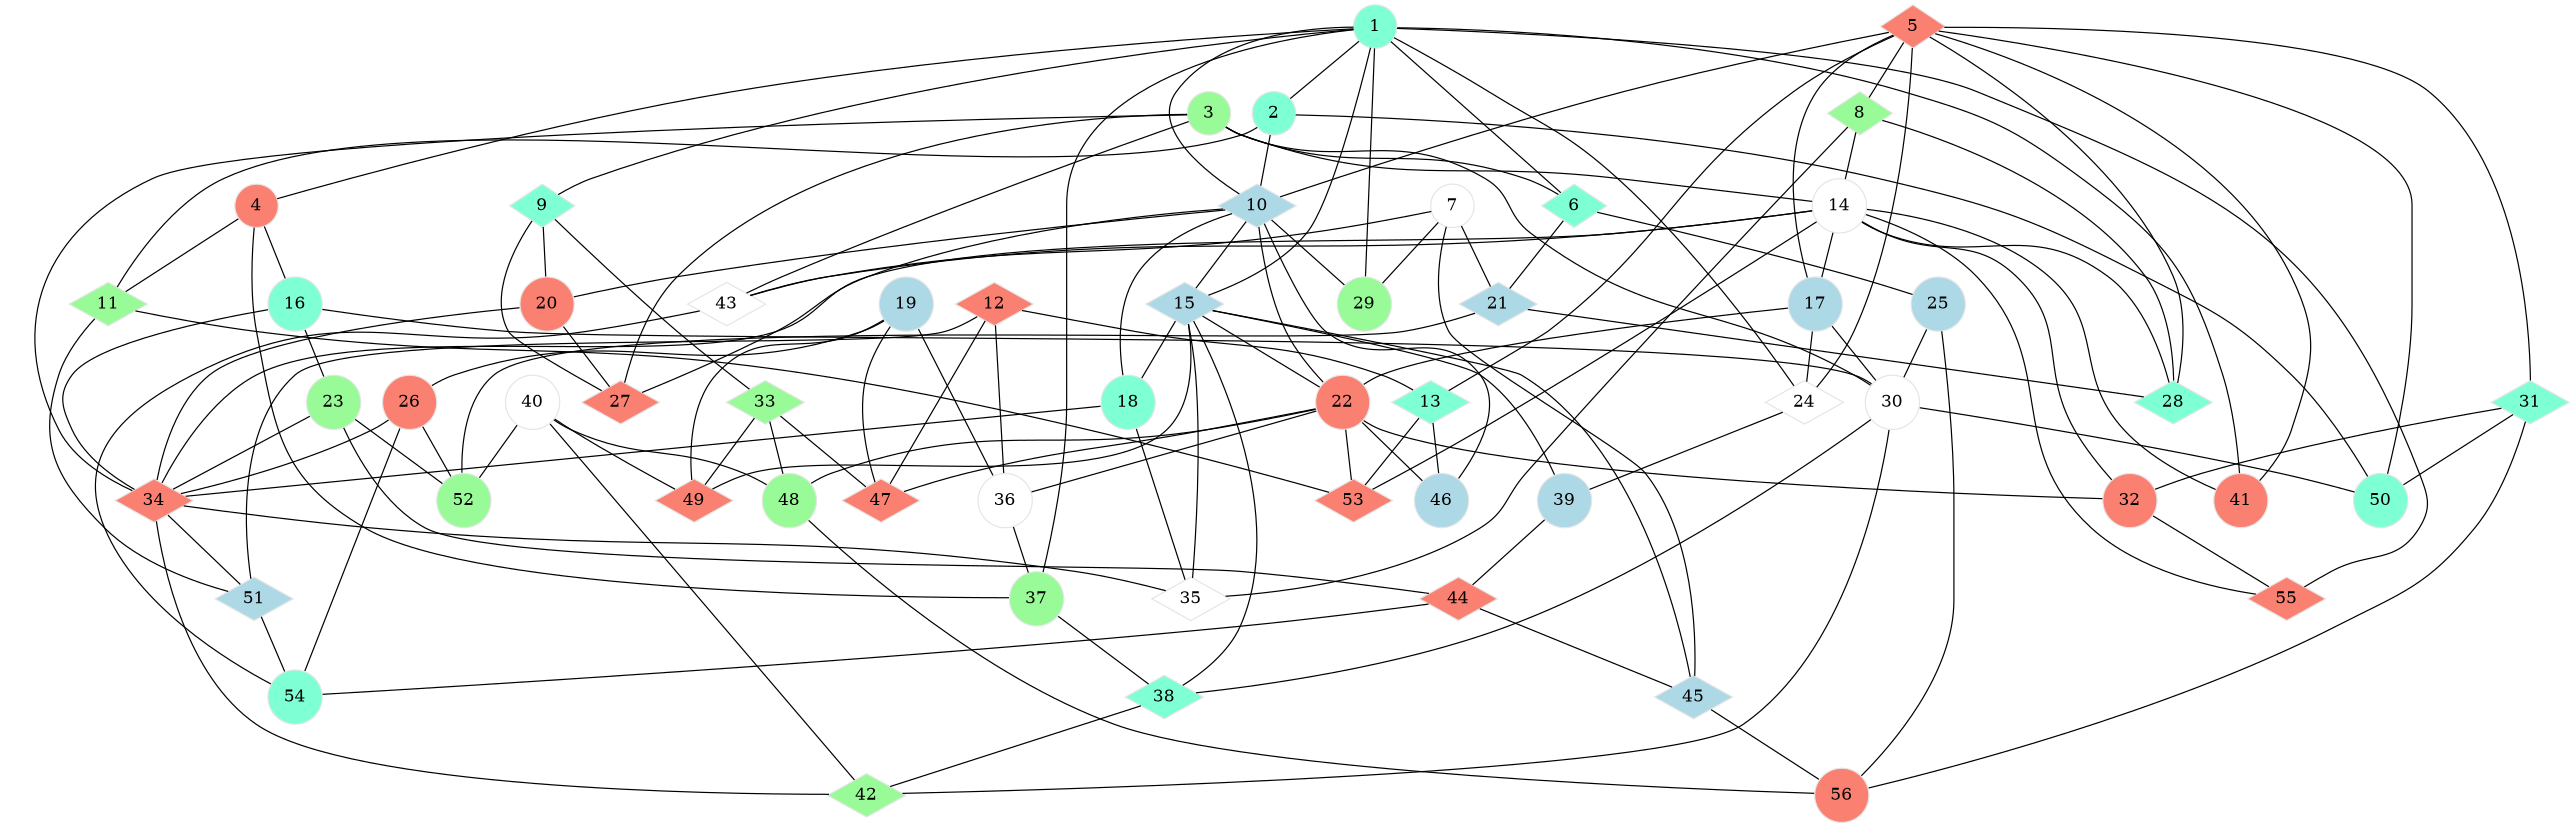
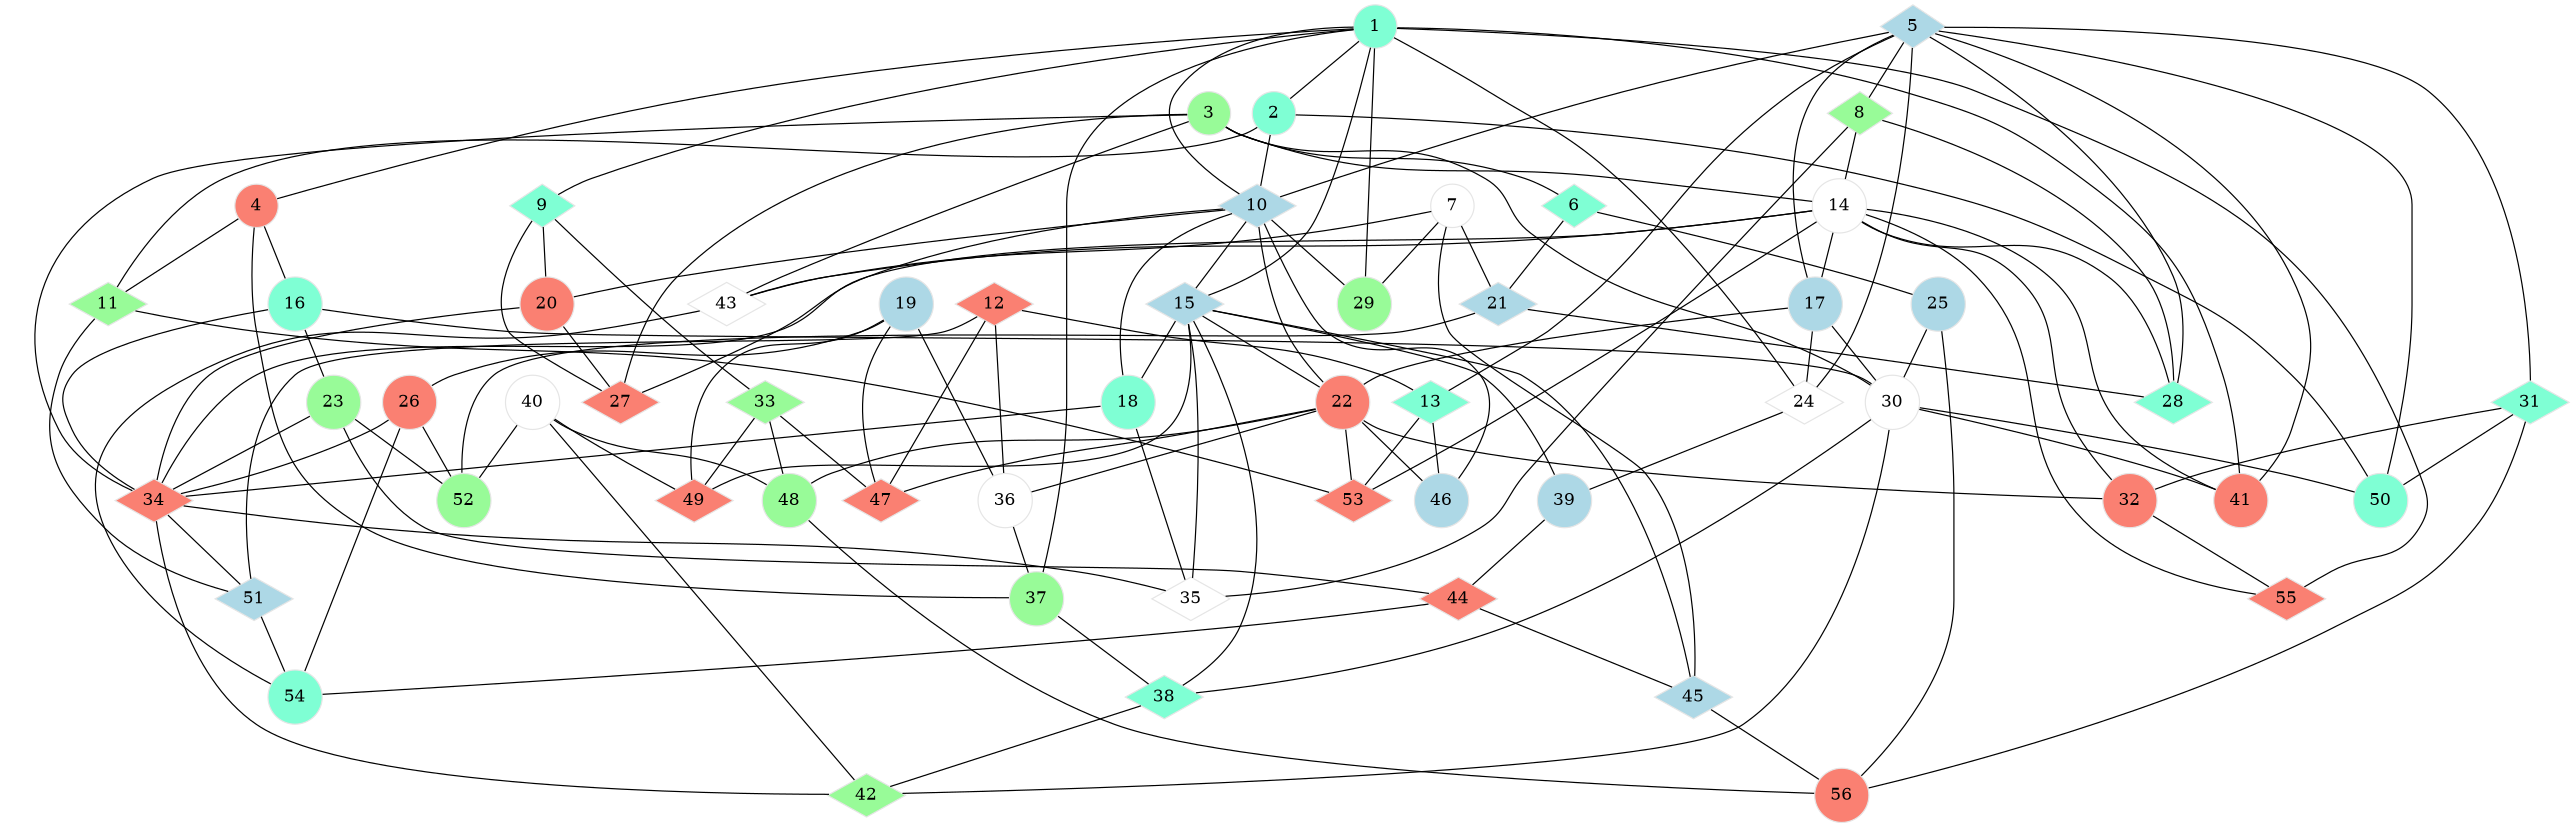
node "5": fillcolor salmon -> lightblue
edge "1" -- "6": removed
edge "30" -- "41": added
